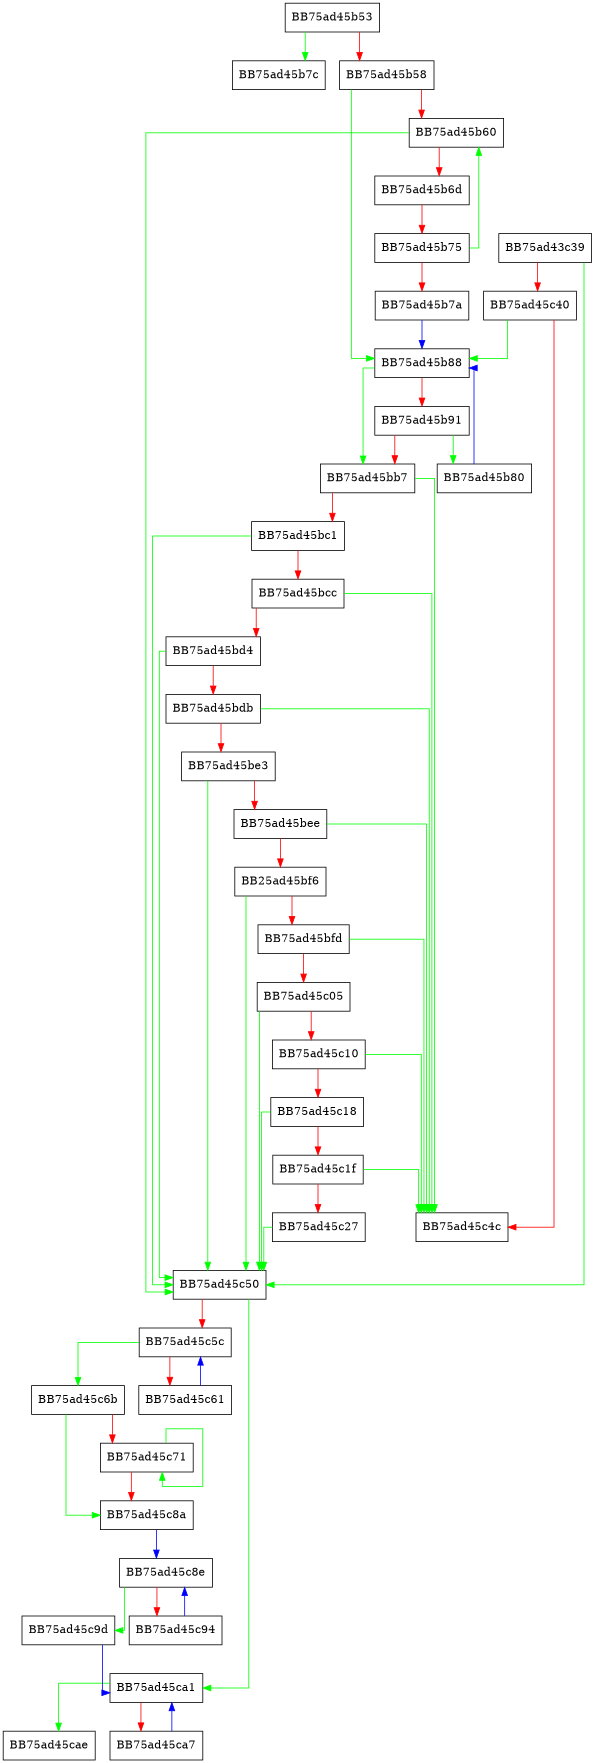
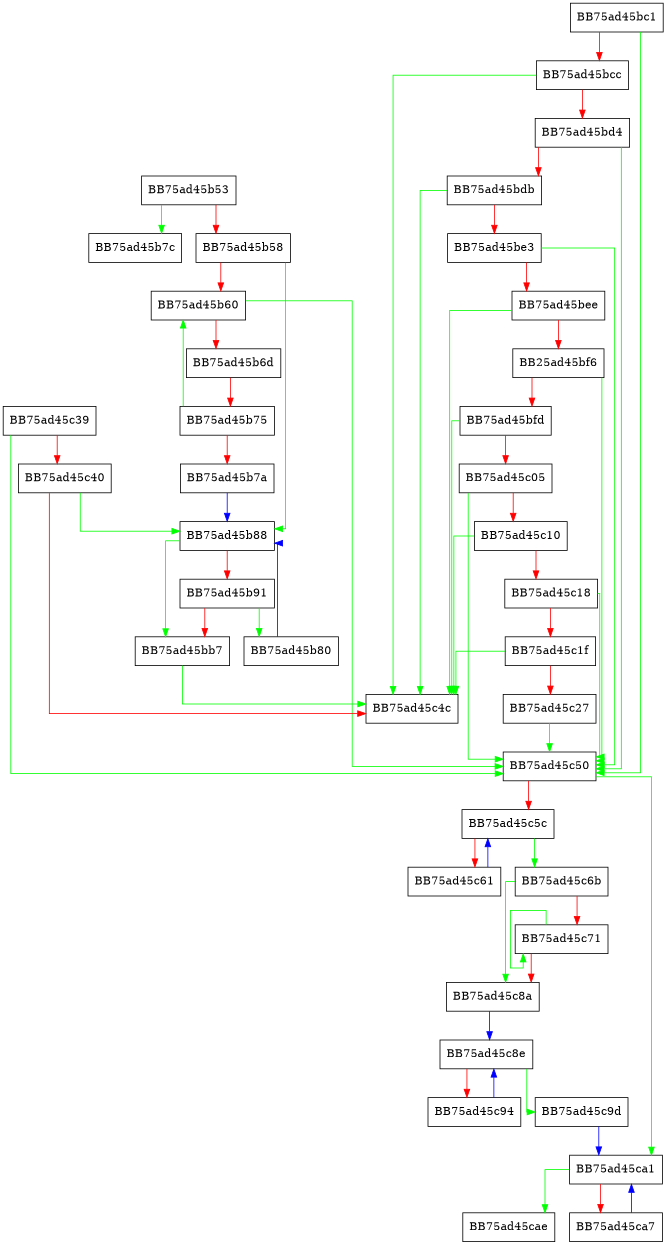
node "BB75ad43c39": label "BB75ad43c39" -> "BB75ad45c39"
edge "BB75ad45bb7" -> "BB75ad45bc1": removed
